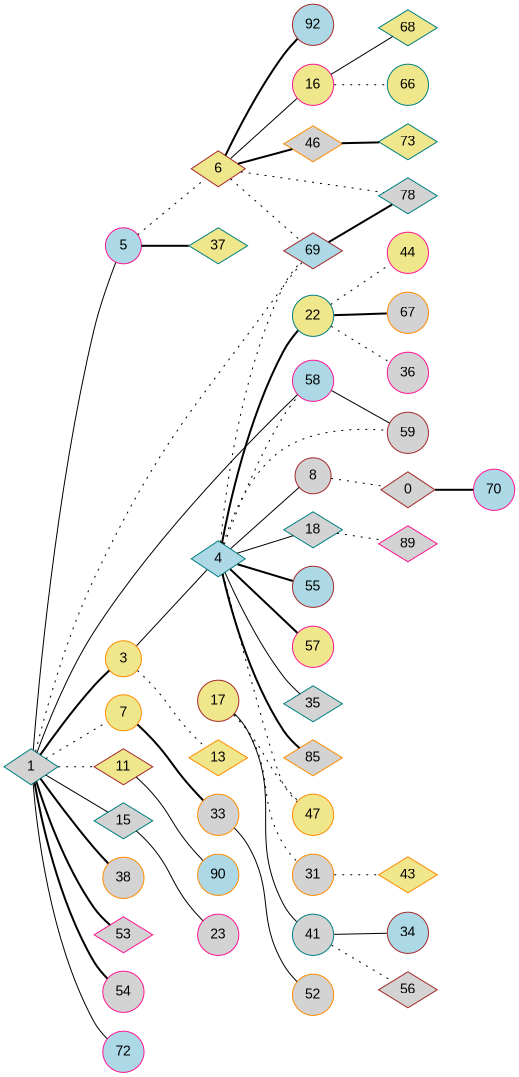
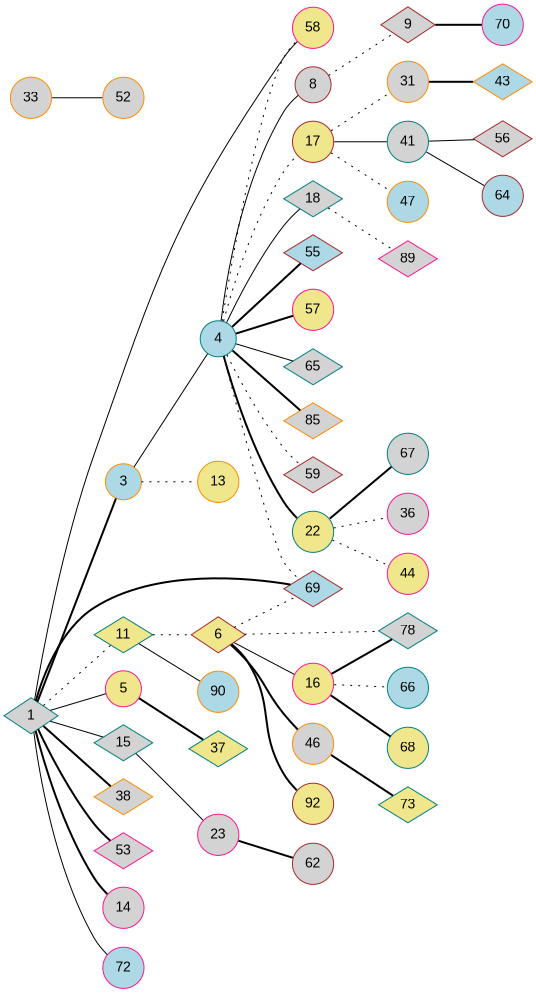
node "92": fillcolor lightblue -> khaki
node "68": shape diamond -> circle
edge "68" -- "16": style solid -> bold
node "66": fillcolor khaki -> lightblue
node "46": shape diamond -> circle
edge "6" -- "5": now "6" -- "11"
edge "78" -- "69": now "78" -- "16"
node "5": fillcolor lightblue -> khaki
node "67": color darkorange -> teal
node "58": fillcolor lightblue -> khaki
edge "58" -- "59": removed
node "59": shape circle -> diamond
node "0": label "0" -> "9"
edge "69" -- "1": style dotted -> bold
node "4": shape diamond -> circle
node "55": shape circle -> diamond
node "3": fillcolor khaki -> lightblue
edge "4" -- "47": now "4" -- "17"
node "35": label "35" -> "65"
node "7": removed
node "13": shape diamond -> circle
node "11": color brown -> teal
node "47": fillcolor khaki -> lightblue
node "62": added
edge "31" -- "43": style dotted -> bold
node "43": fillcolor khaki -> lightblue
node "38": shape circle -> diamond
node "34": label "34" -> "64"
edge "41" -- "56": style dotted -> solid
node "54": label "54" -> "14"
